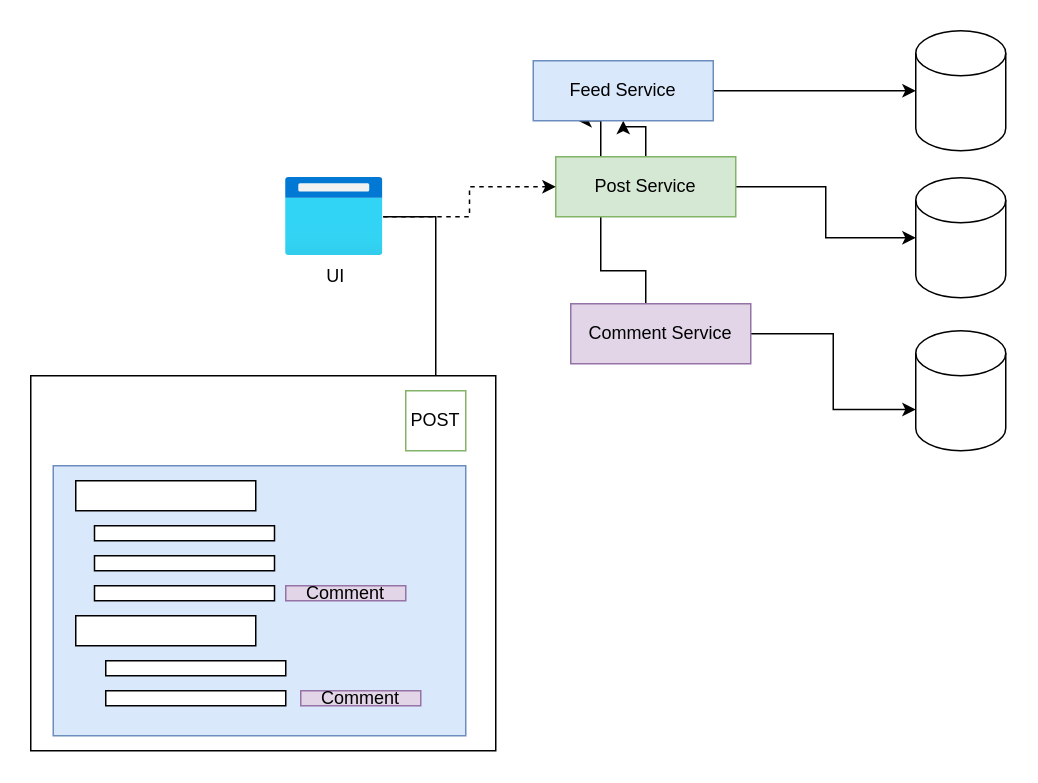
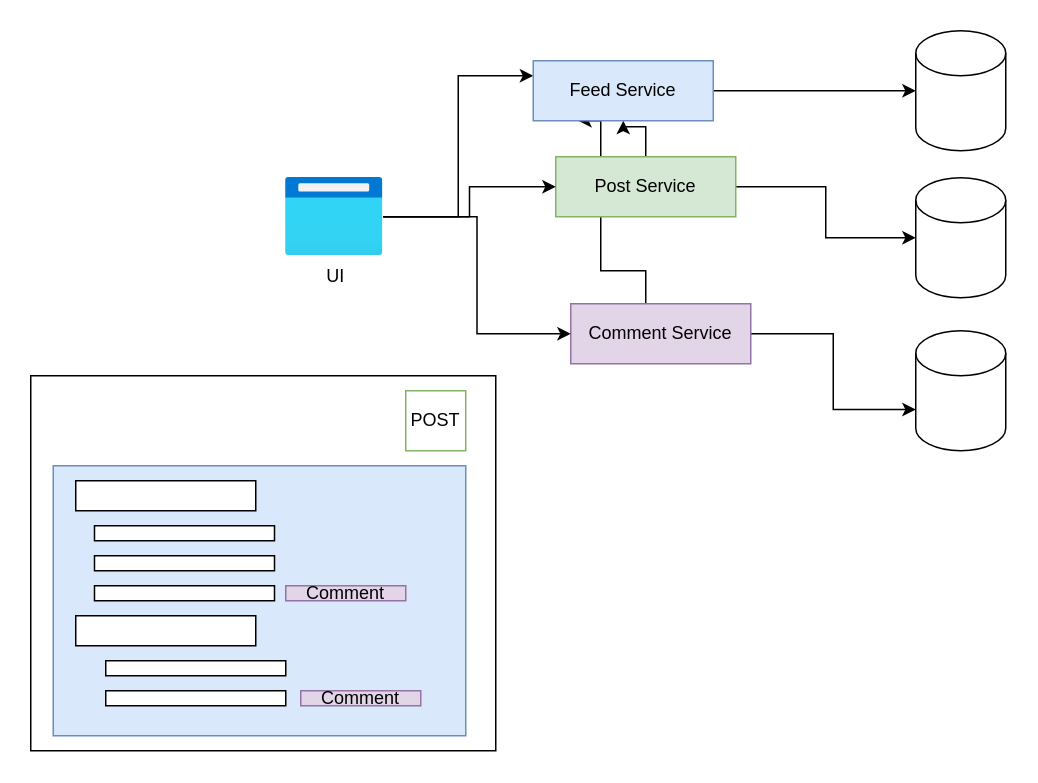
edge "UI" -> "Feed Service": added
edge "UI" -> "Post Service": style dashed -> solid
edge "UI" -> "POST": now "UI" -> "Comment Service"
